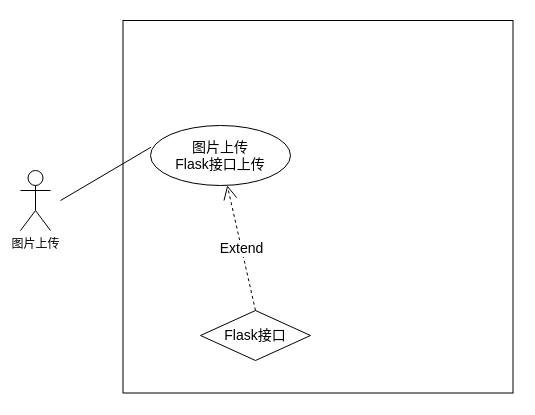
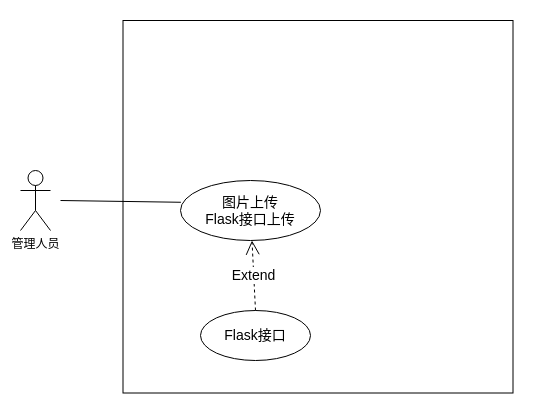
node "图片上传 Flask接口上传": moved (221, 156) -> (251, 211)
node "图片上传": label "图片上传" -> "管理人员"
node "Flask接口": shape diamond -> ellipse
